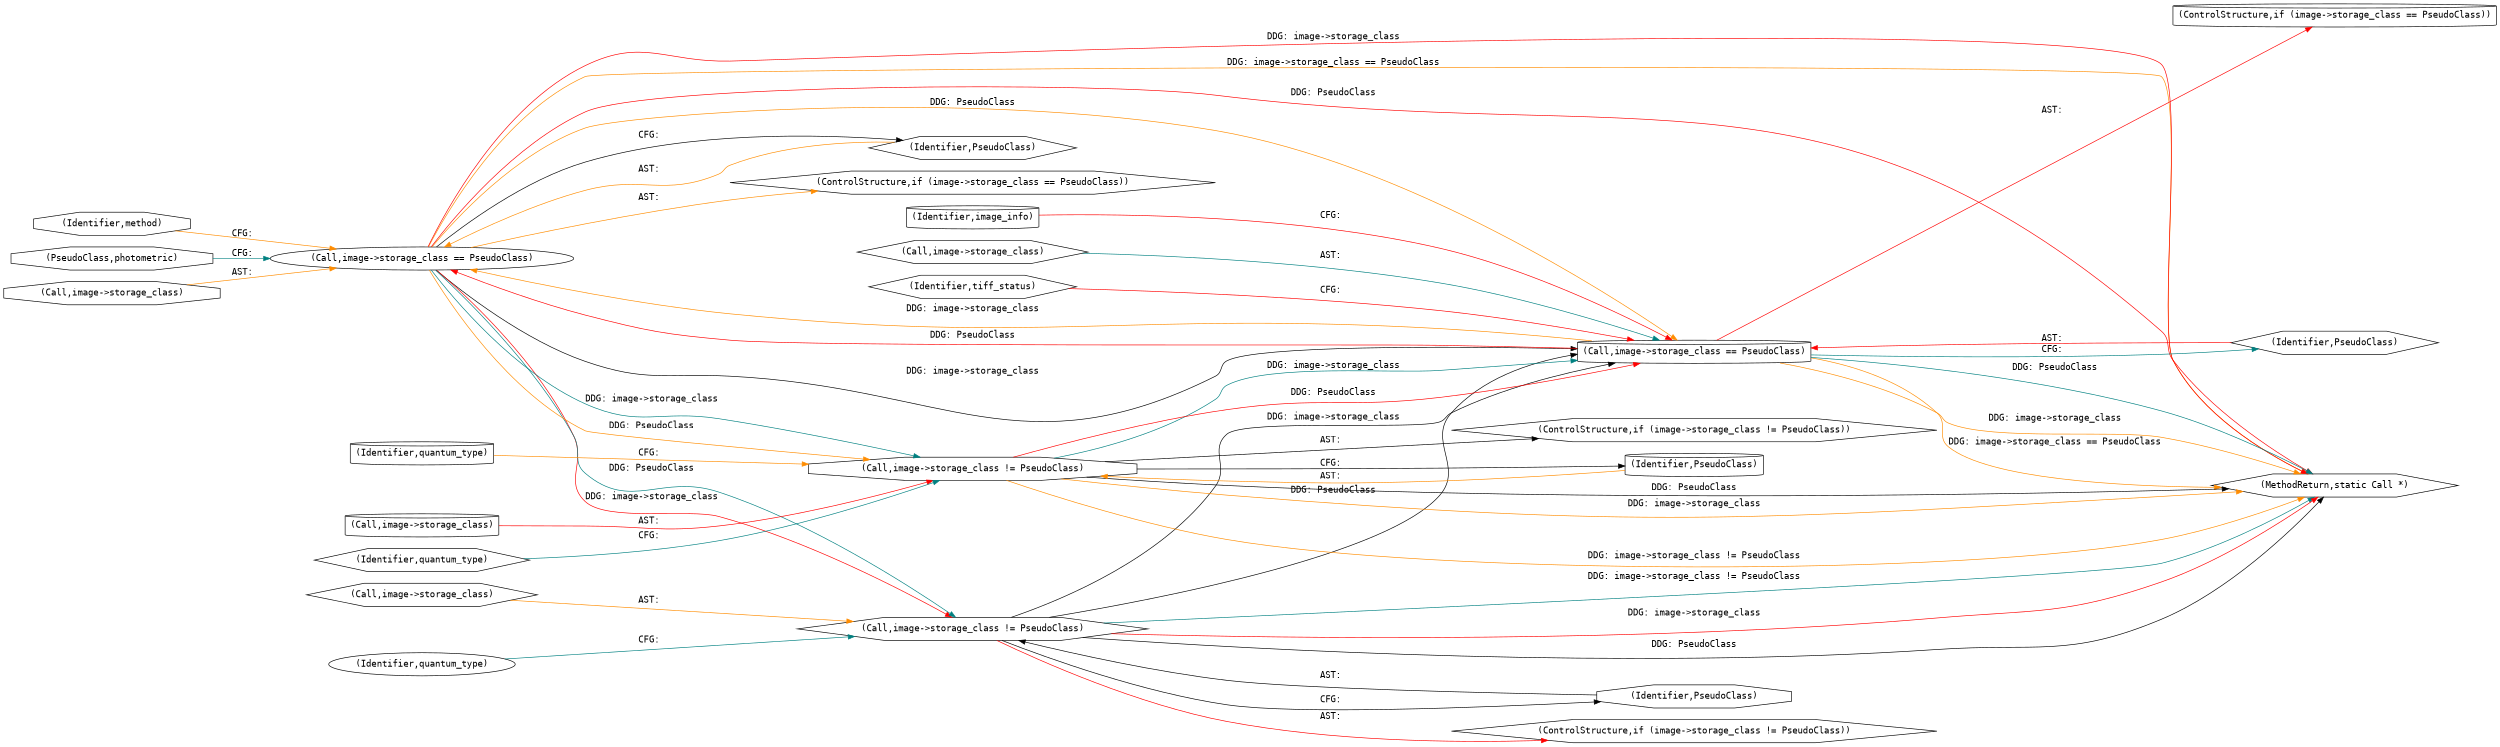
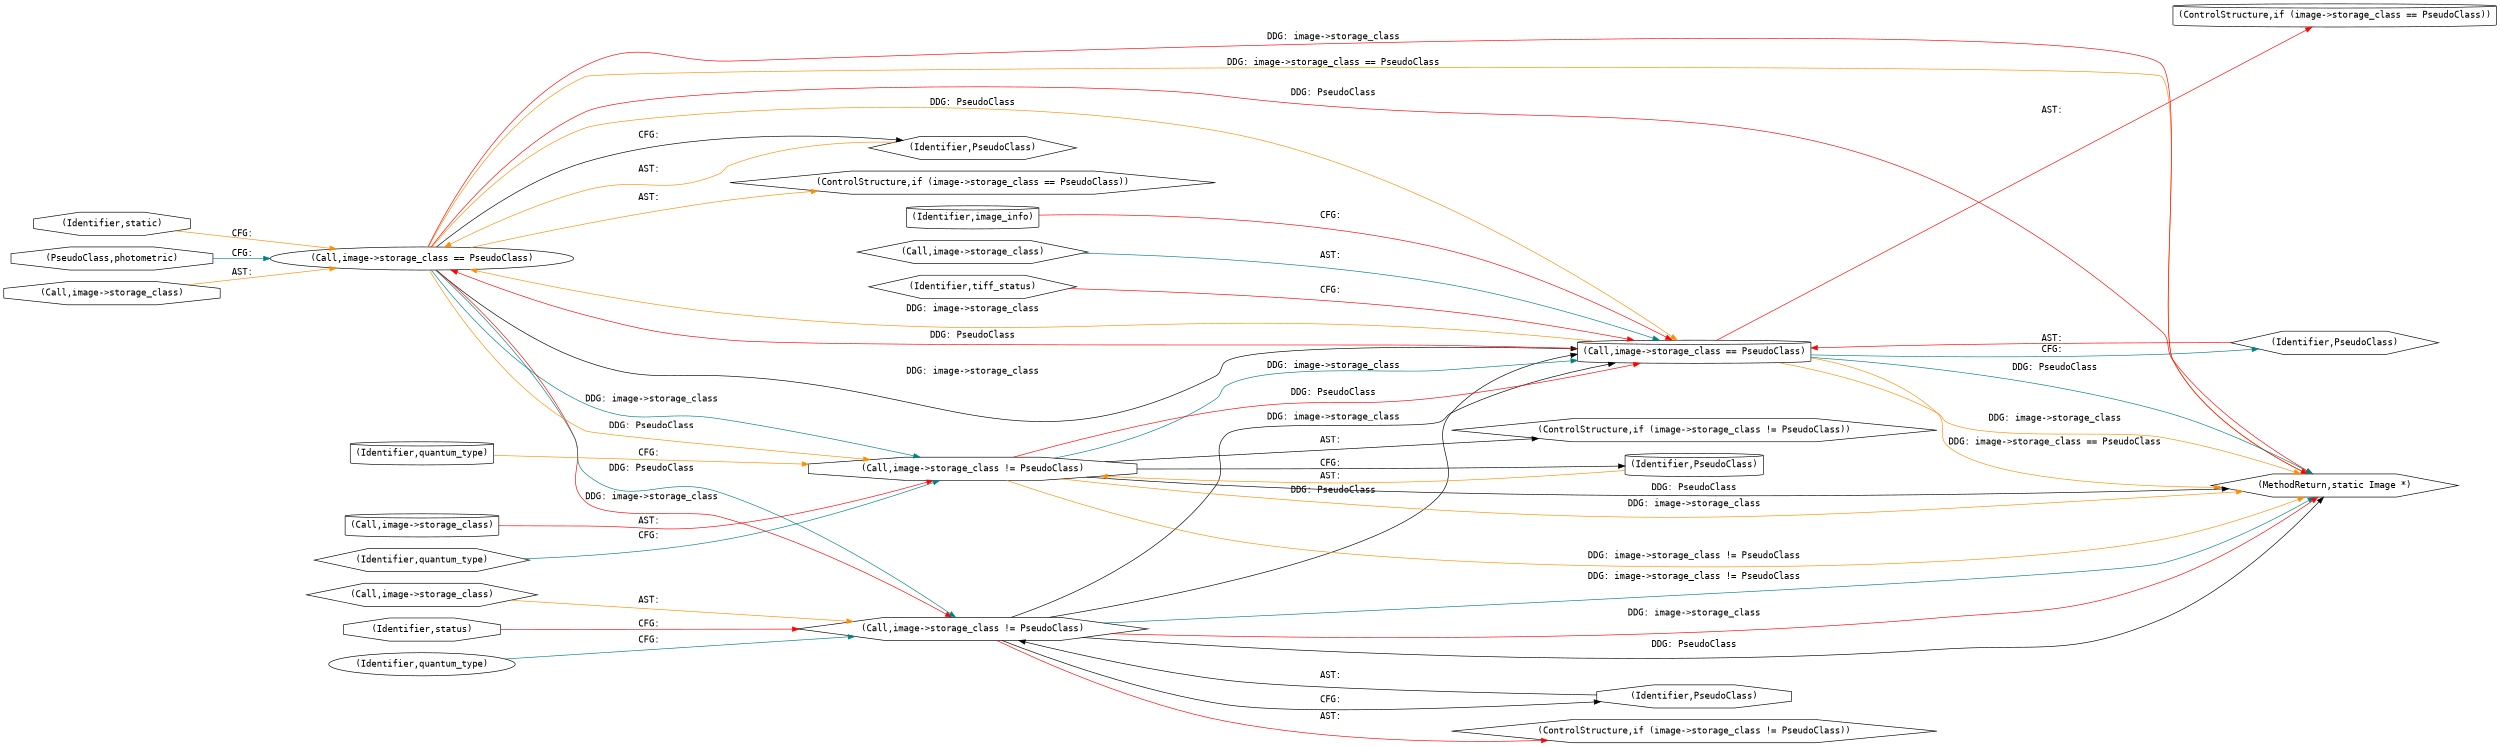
node "(Identifier,method)": label "(Identifier,method)" -> "(Identifier,static)"
node "(MethodReturn,static Call *)": label "(MethodReturn,static Call *)" -> "(MethodReturn,static Image *)"
node "(Identifier,status)": added
